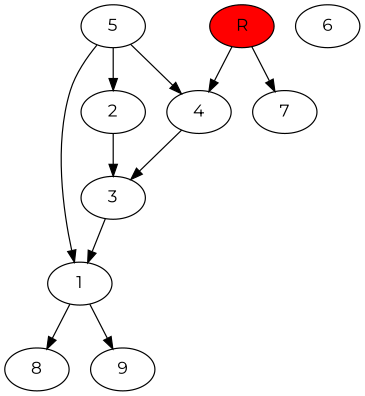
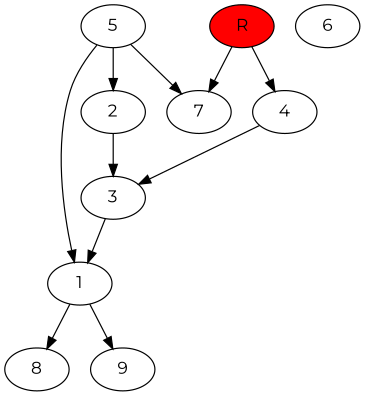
edge "5" -> "4": now "5" -> "7"
